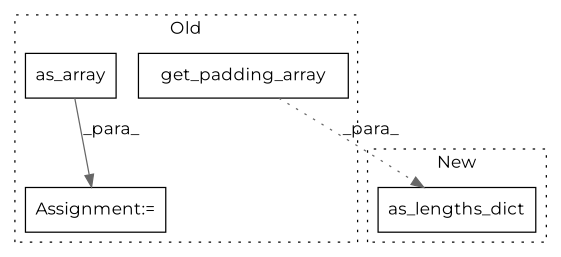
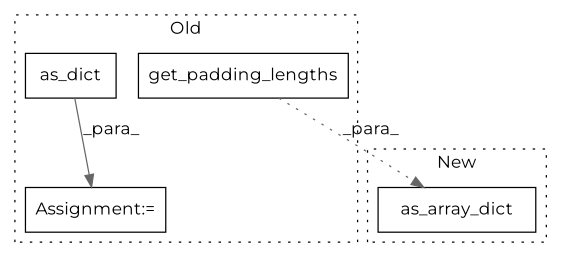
node "as_array": label "as_array" -> "as_dict"
node "get_padding_array": label "get_padding_array" -> "get_padding_lengths"
node "as_lengths_dict": label "as_lengths_dict" -> "as_array_dict"
